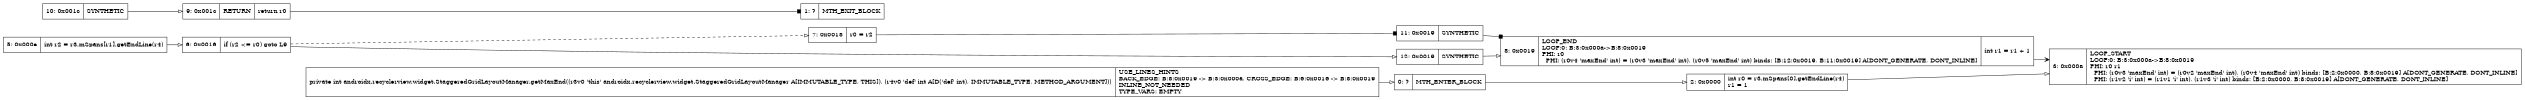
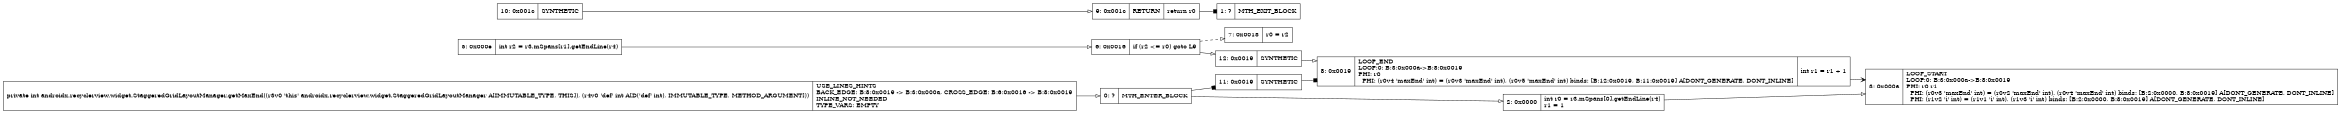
edge "7: 0x0018" -> "11: 0x0019": now "0: ?" -> "11: 0x0019"
